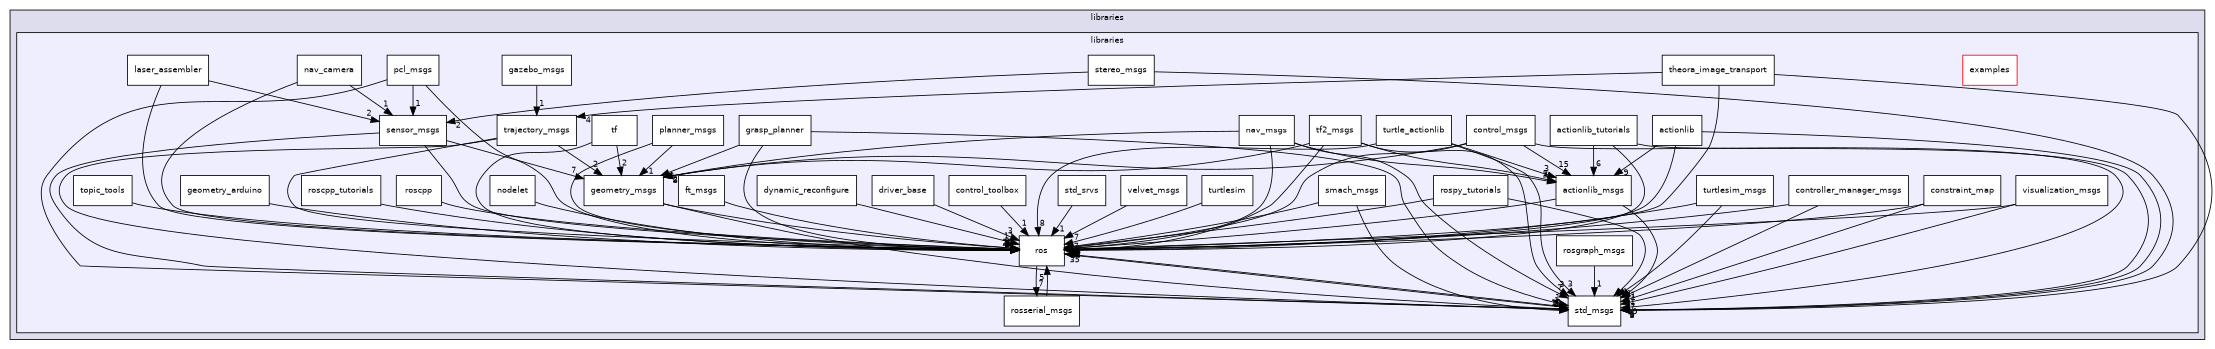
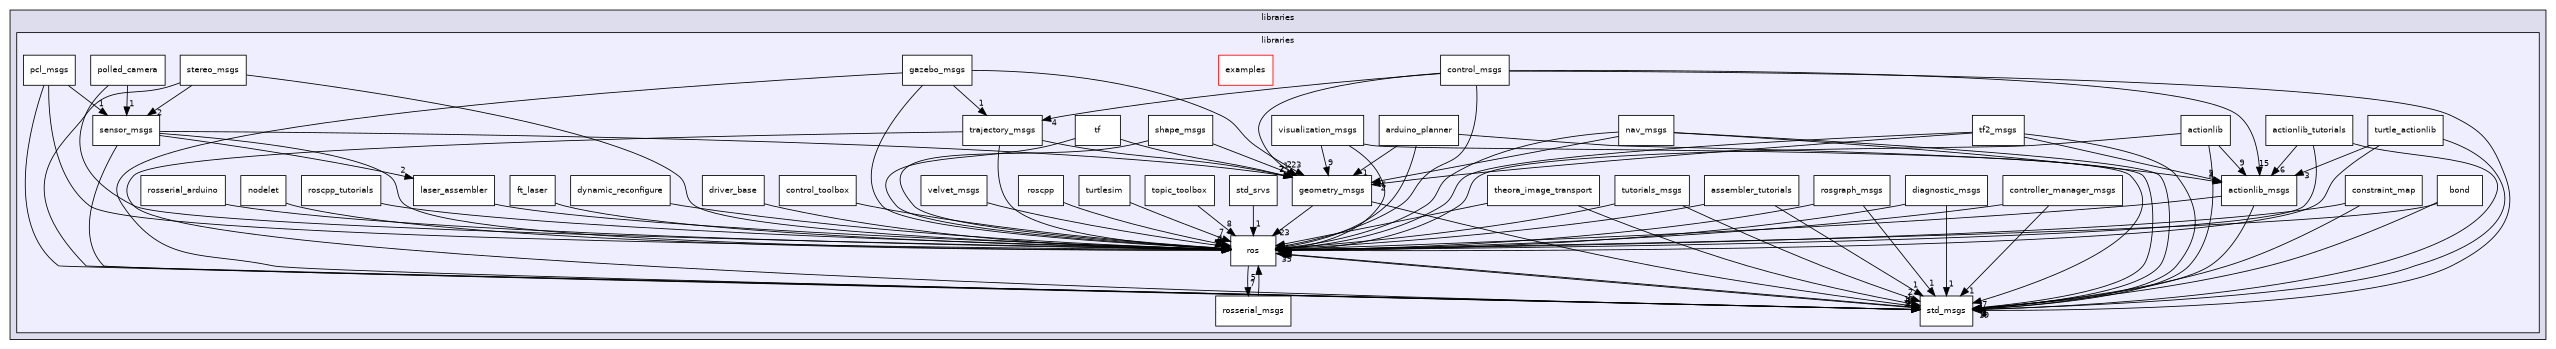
node "nav_camera": label "nav_camera" -> "polled_camera"
edge "theora_image_transport" -> "trajectory_msgs": now "control_msgs" -> "trajectory_msgs"
edge "gazebo_msgs" -> "geometry_msgs": added
edge "laser_assembler" -> "sensor_msgs": reversed
node "planner_msgs": label "planner_msgs" -> "shape_msgs"
node "grasp_planner": label "grasp_planner" -> "arduino_planner"
edge "visualization_msgs" -> "geometry_msgs": added
edge "stereo_msgs" -> "ros": added
node "topic_tools": label "topic_tools" -> "topic_toolbox"
node "geometry_arduino": label "geometry_arduino" -> "rosserial_arduino"
node "ft_msgs": label "ft_msgs" -> "ft_laser"
node "smach_msgs": label "smach_msgs" -> "tutorials_msgs"
node "rospy_tutorials": label "rospy_tutorials" -> "assembler_tutorials"
node "turtlesim_msgs": label "turtlesim_msgs" -> "diagnostic_msgs"
node "bond": added
edge "gazebo_msgs" -> "ros": added
edge "rosgraph_msgs" -> "ros": added
edge "gazebo_msgs" -> "std_msgs": added
